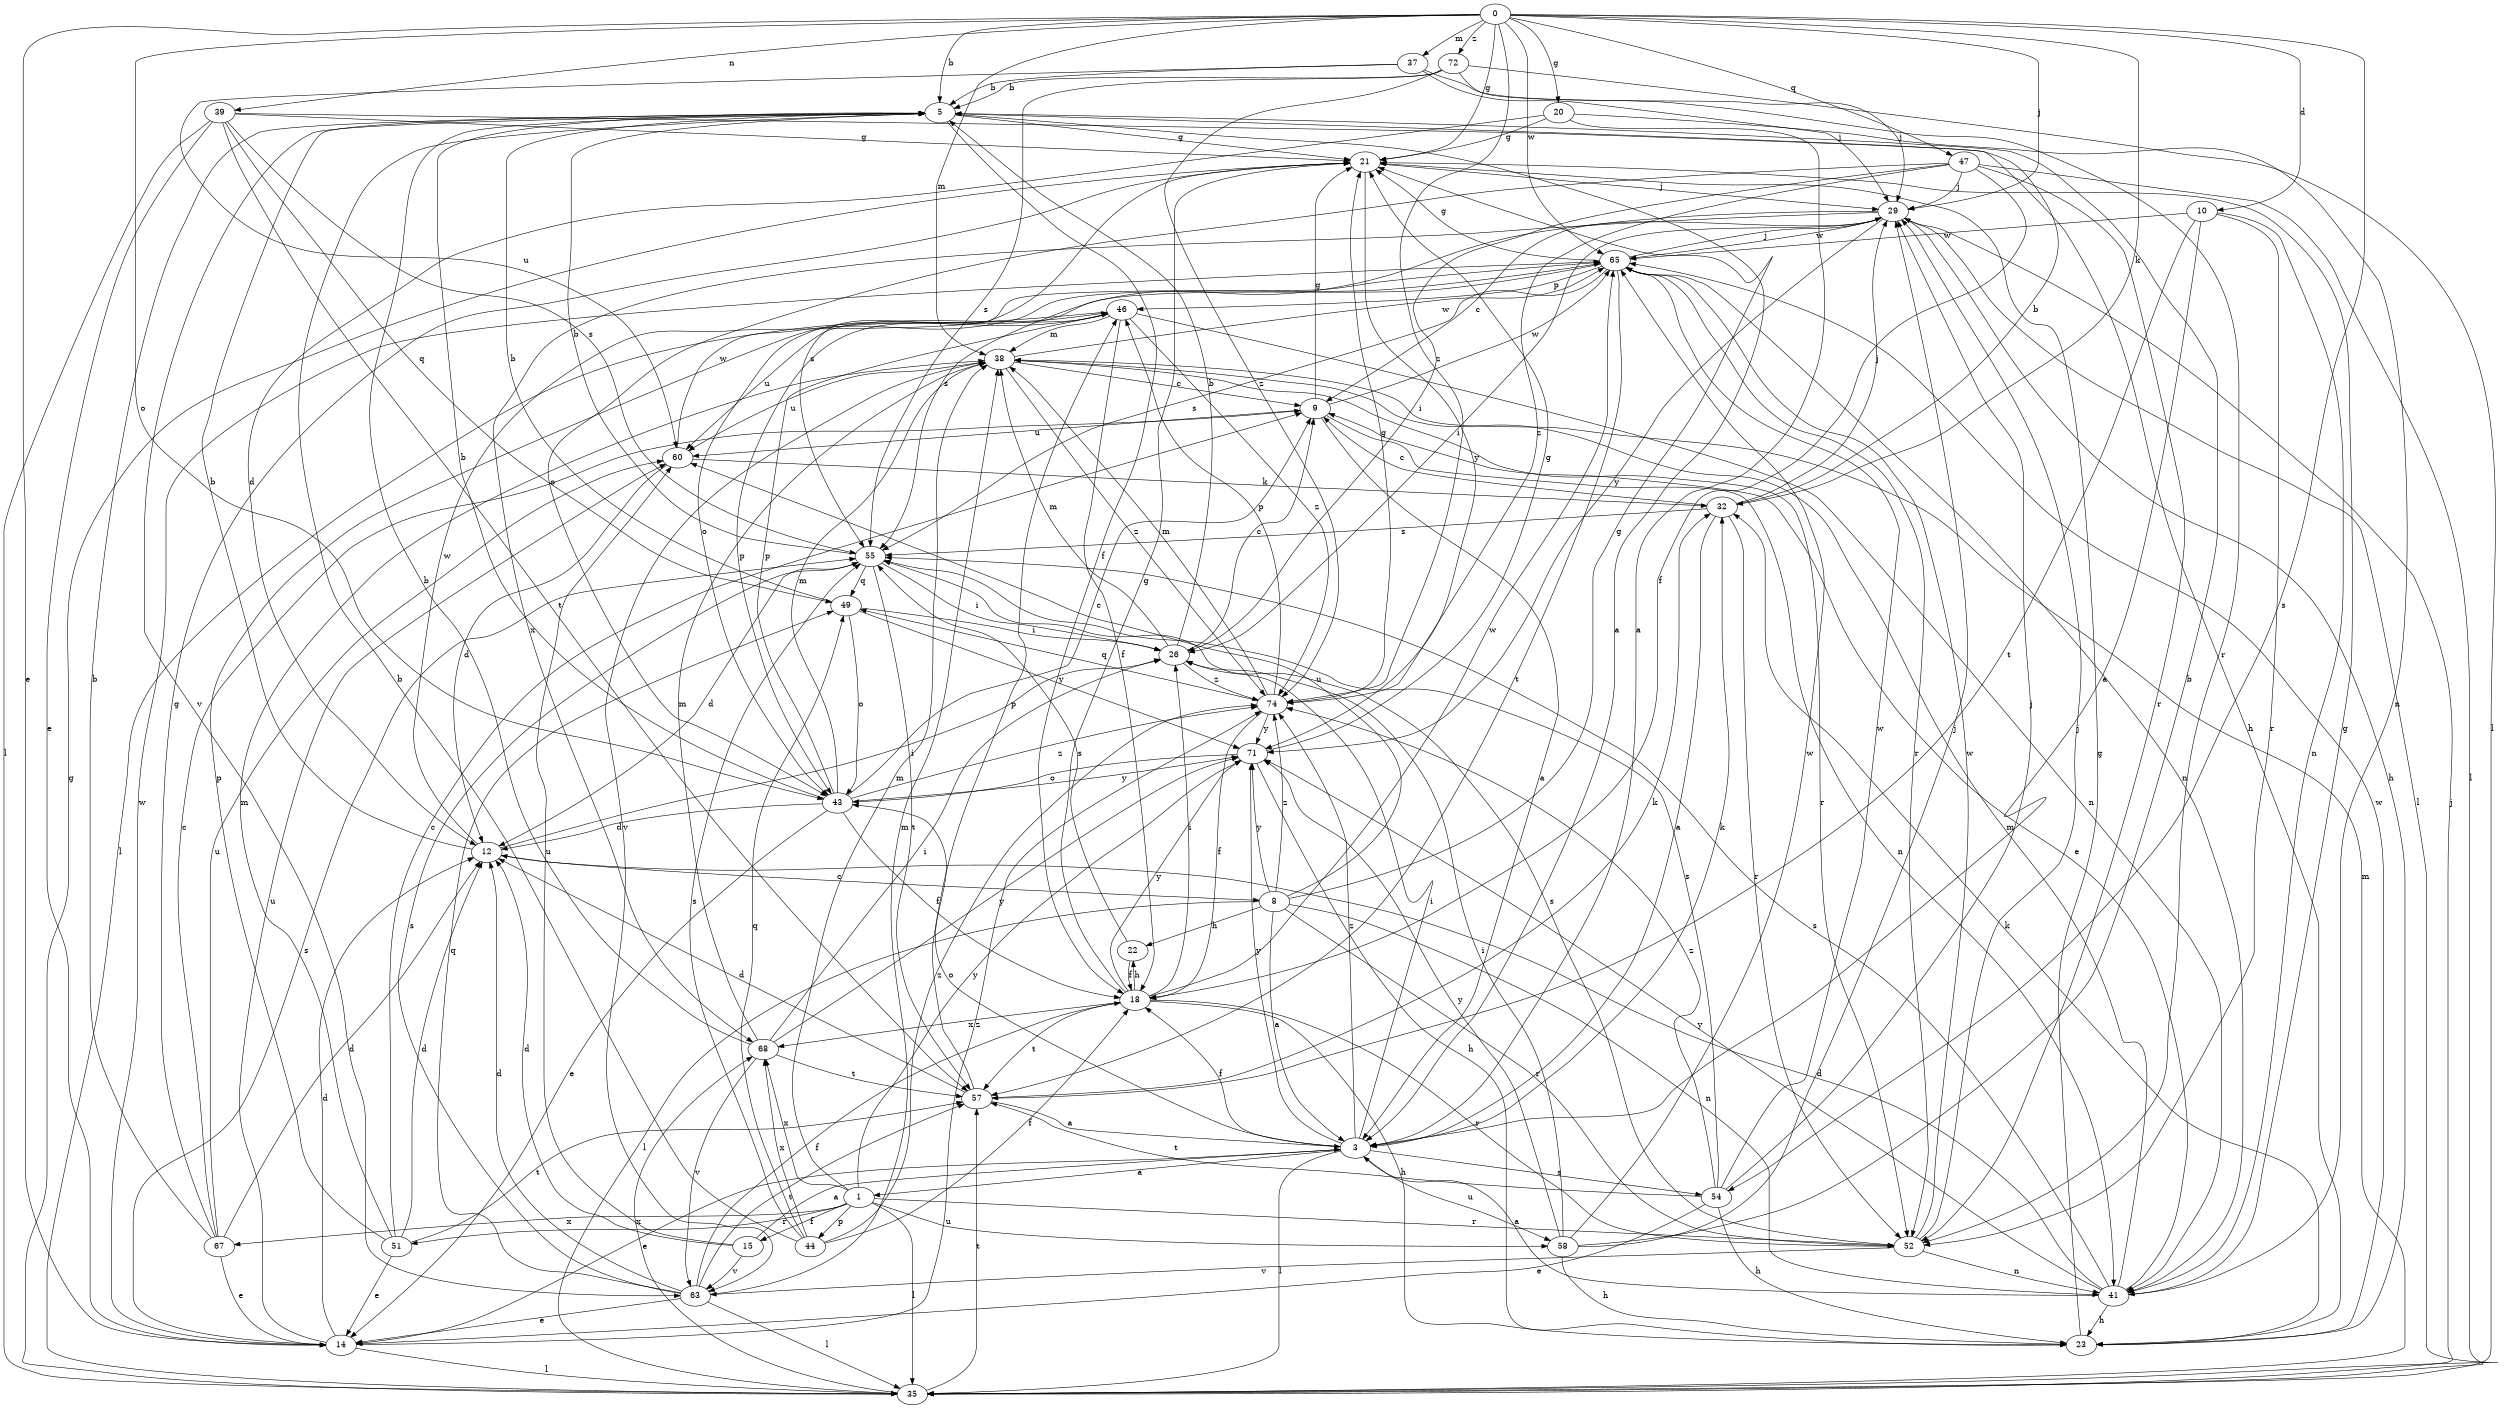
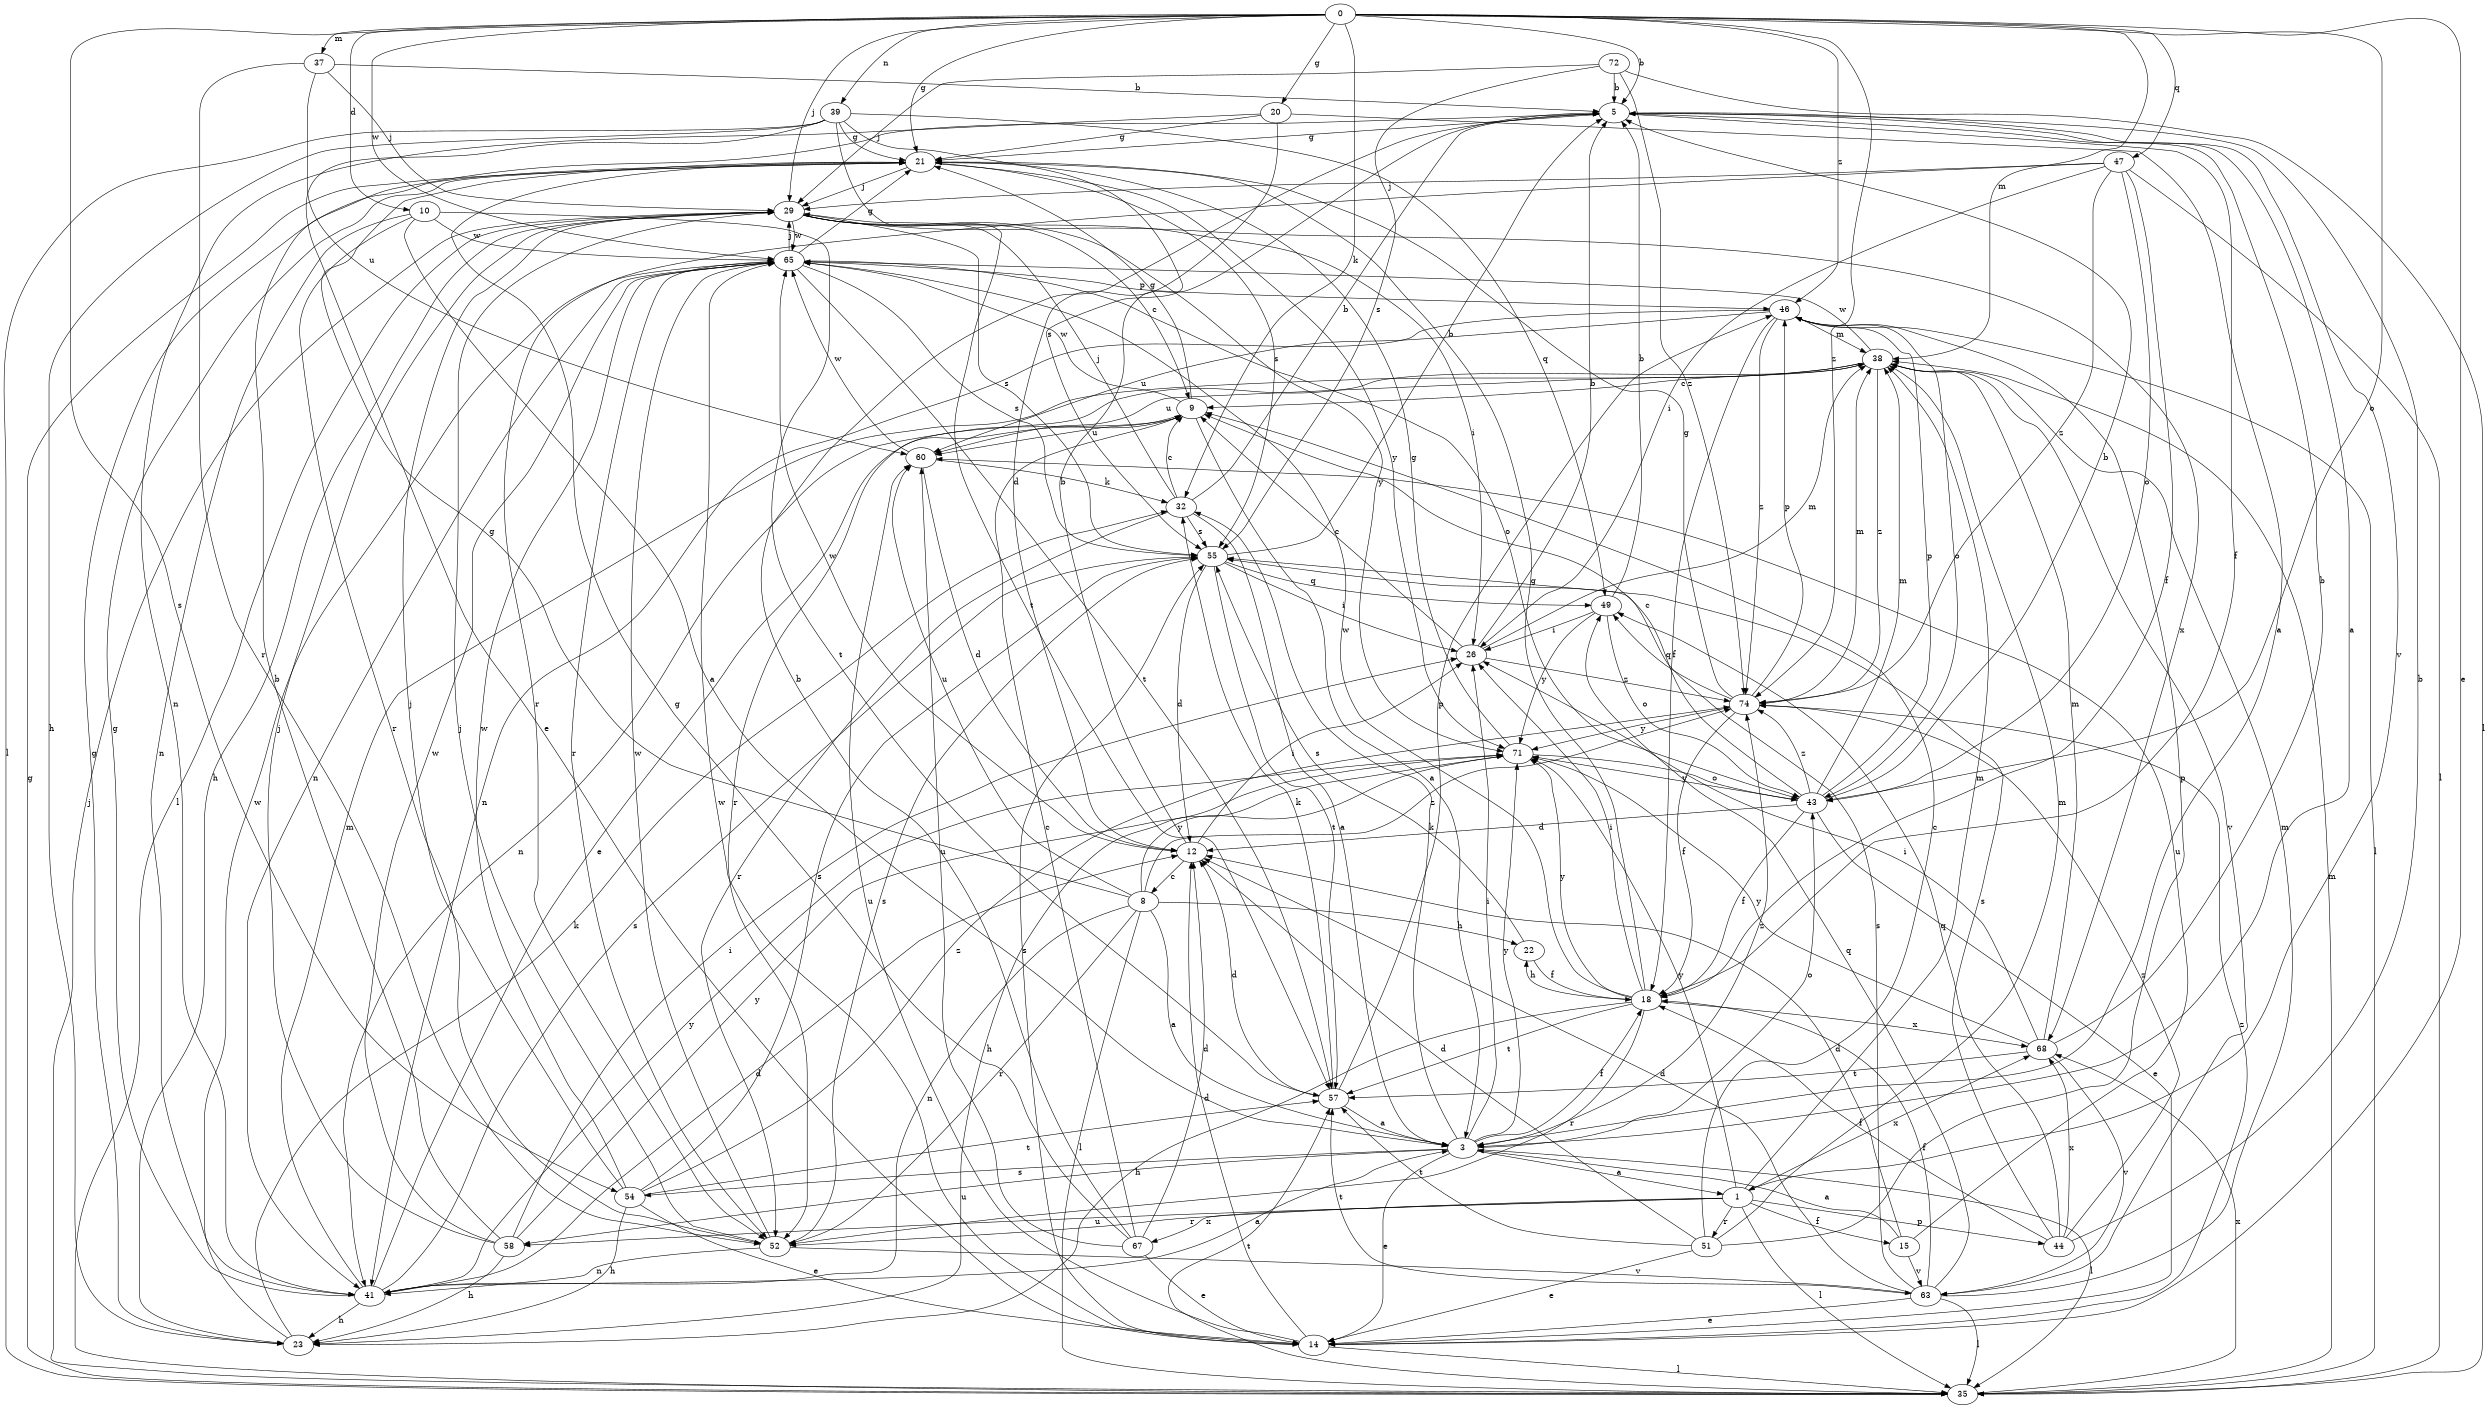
edge "0" -> "72": now "0" -> "46"
edge "5" -> "63": now "5" -> "1"
edge "46" -> "43": label "p" -> "o"
